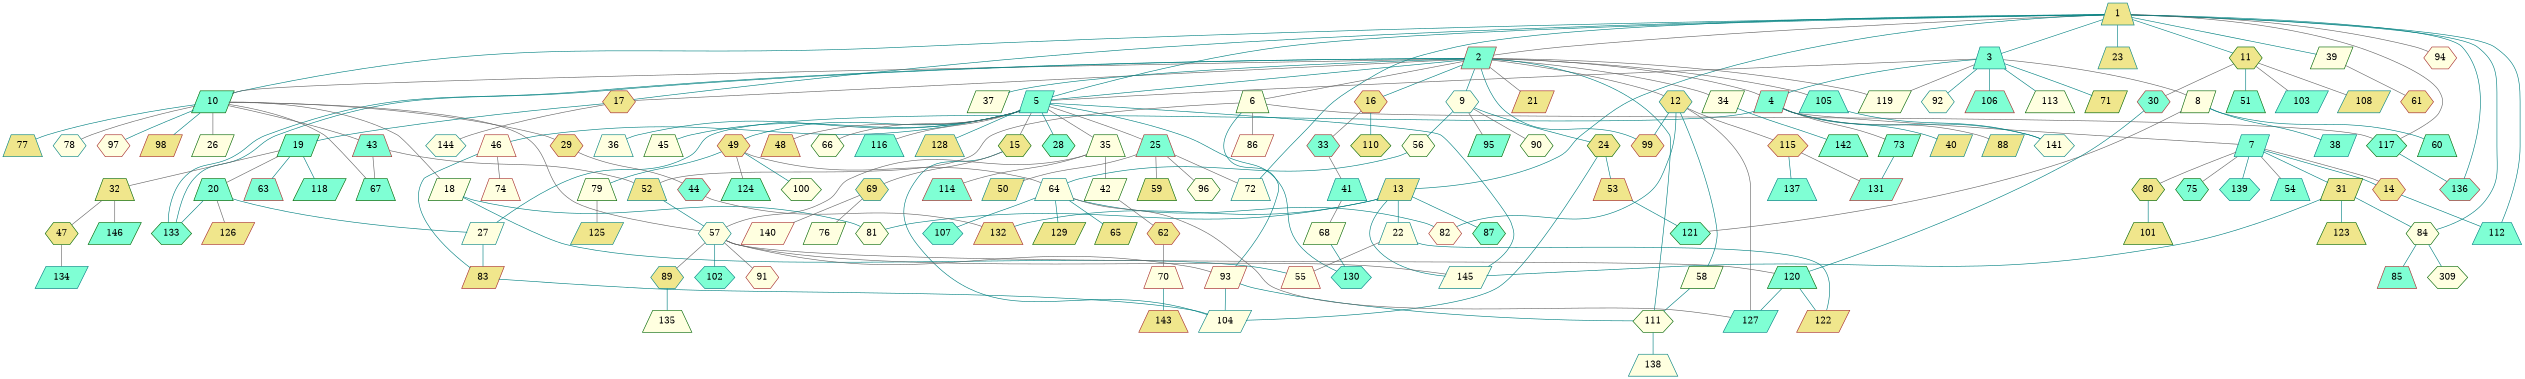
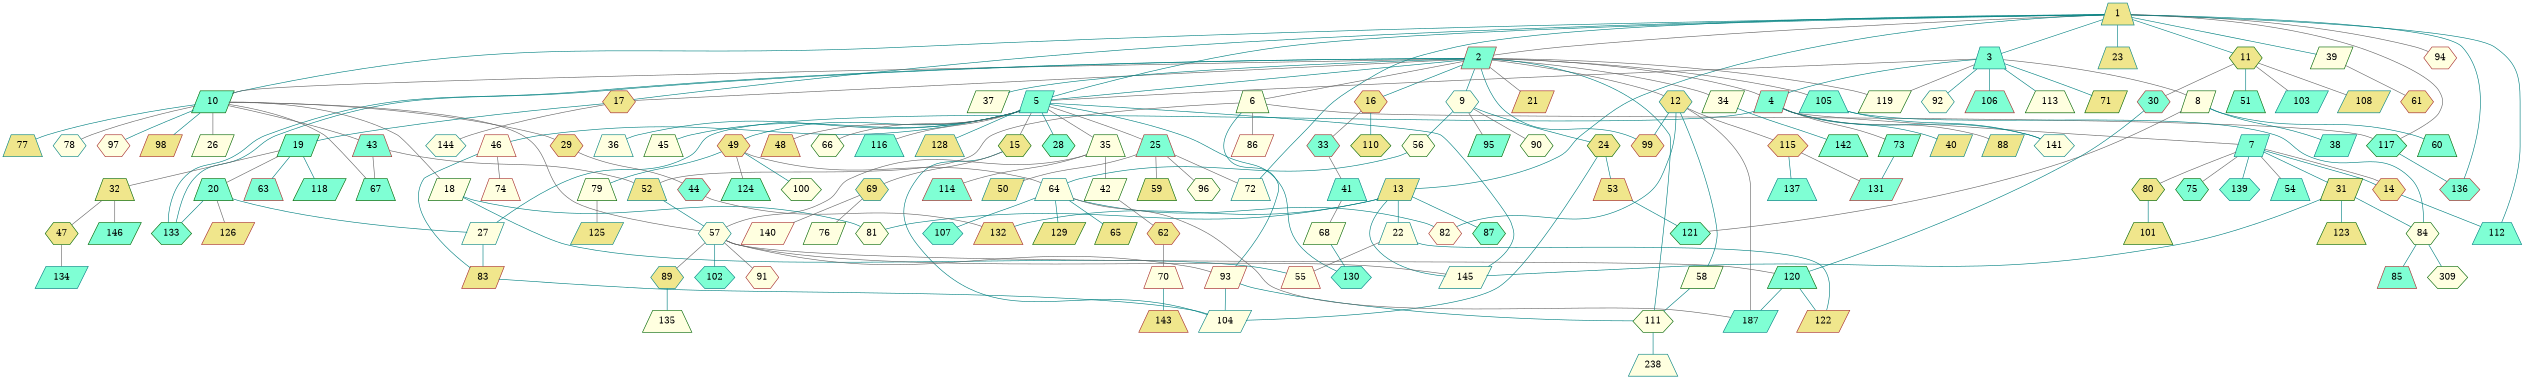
edge "1" -- "84": now "105" -- "84"
node "127": label "127" -> "187"
node "138": label "138" -> "238"
